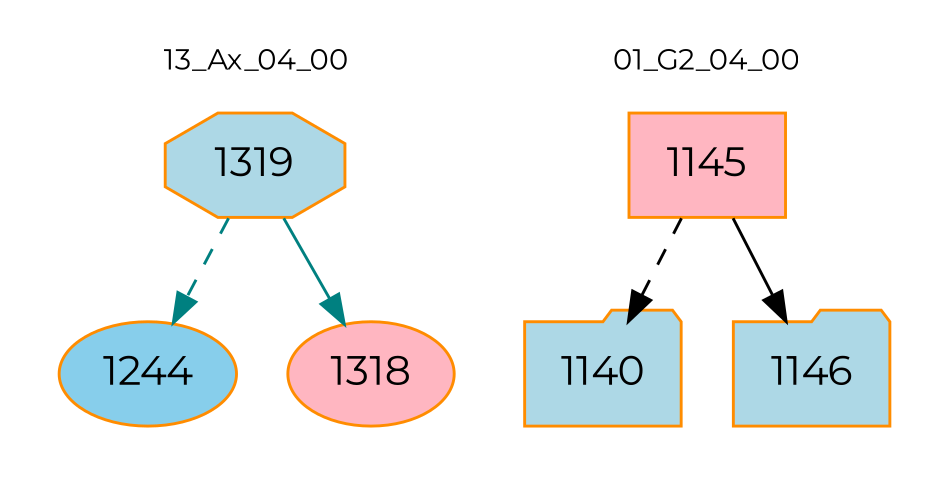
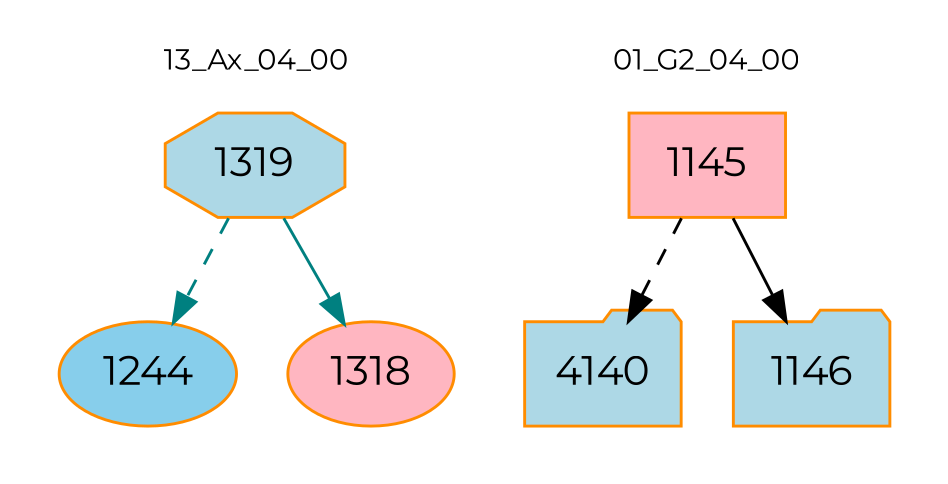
node "1140": label "1140" -> "4140"
